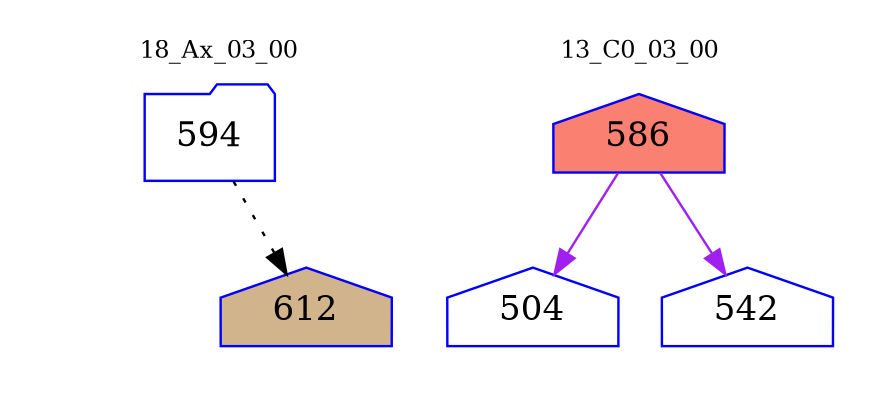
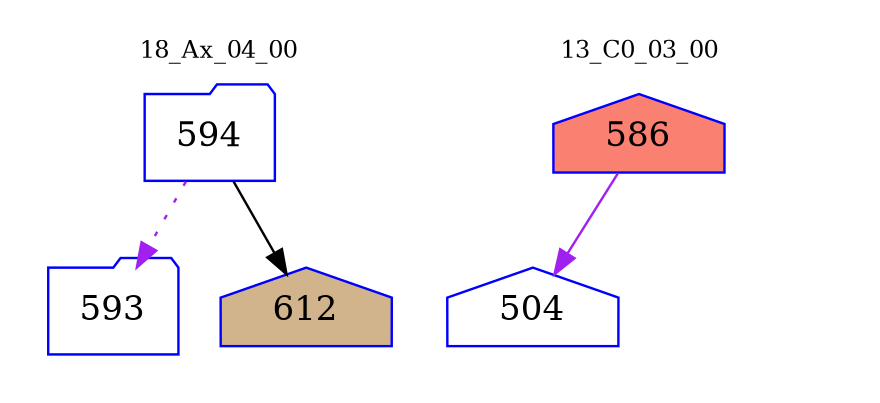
cluster "18_Ax_03_00": label "18_Ax_03_00" -> "18_Ax_04_00"
edge "594" -> "612": style dotted -> solid
node "593": added
node "542": removed
